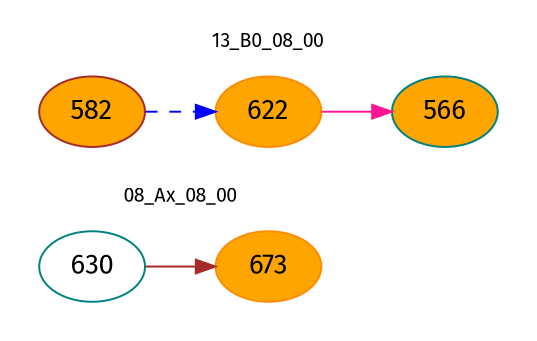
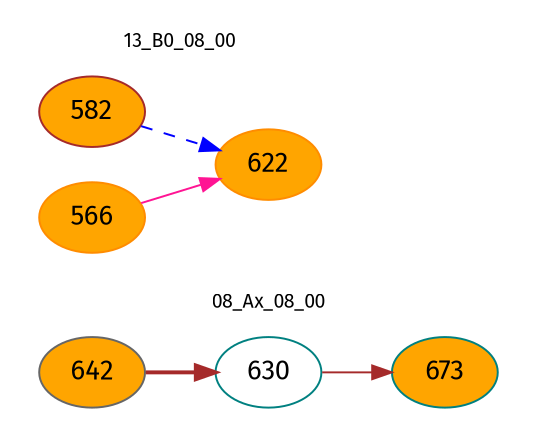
edge "622" -> "566": reversed
node "566": color teal -> darkorange
node "673": color darkorange -> teal
node "642": added
